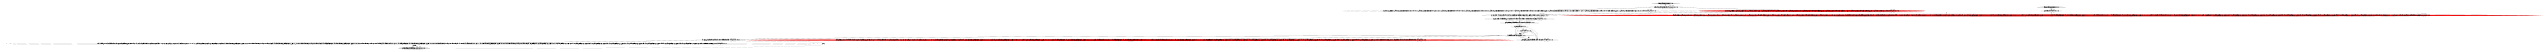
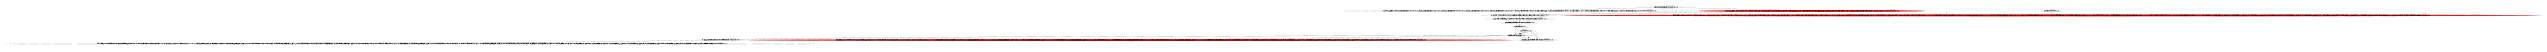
node "testQuantileOnFloatAndLongs['1', '0', '0']": removed
node "testQuantileOnFloatAndLongs['0', '1', '0']": removed
node "Assert.assertEquals(expected,actual)@@@17@@@['0', '0', '1']": removed
